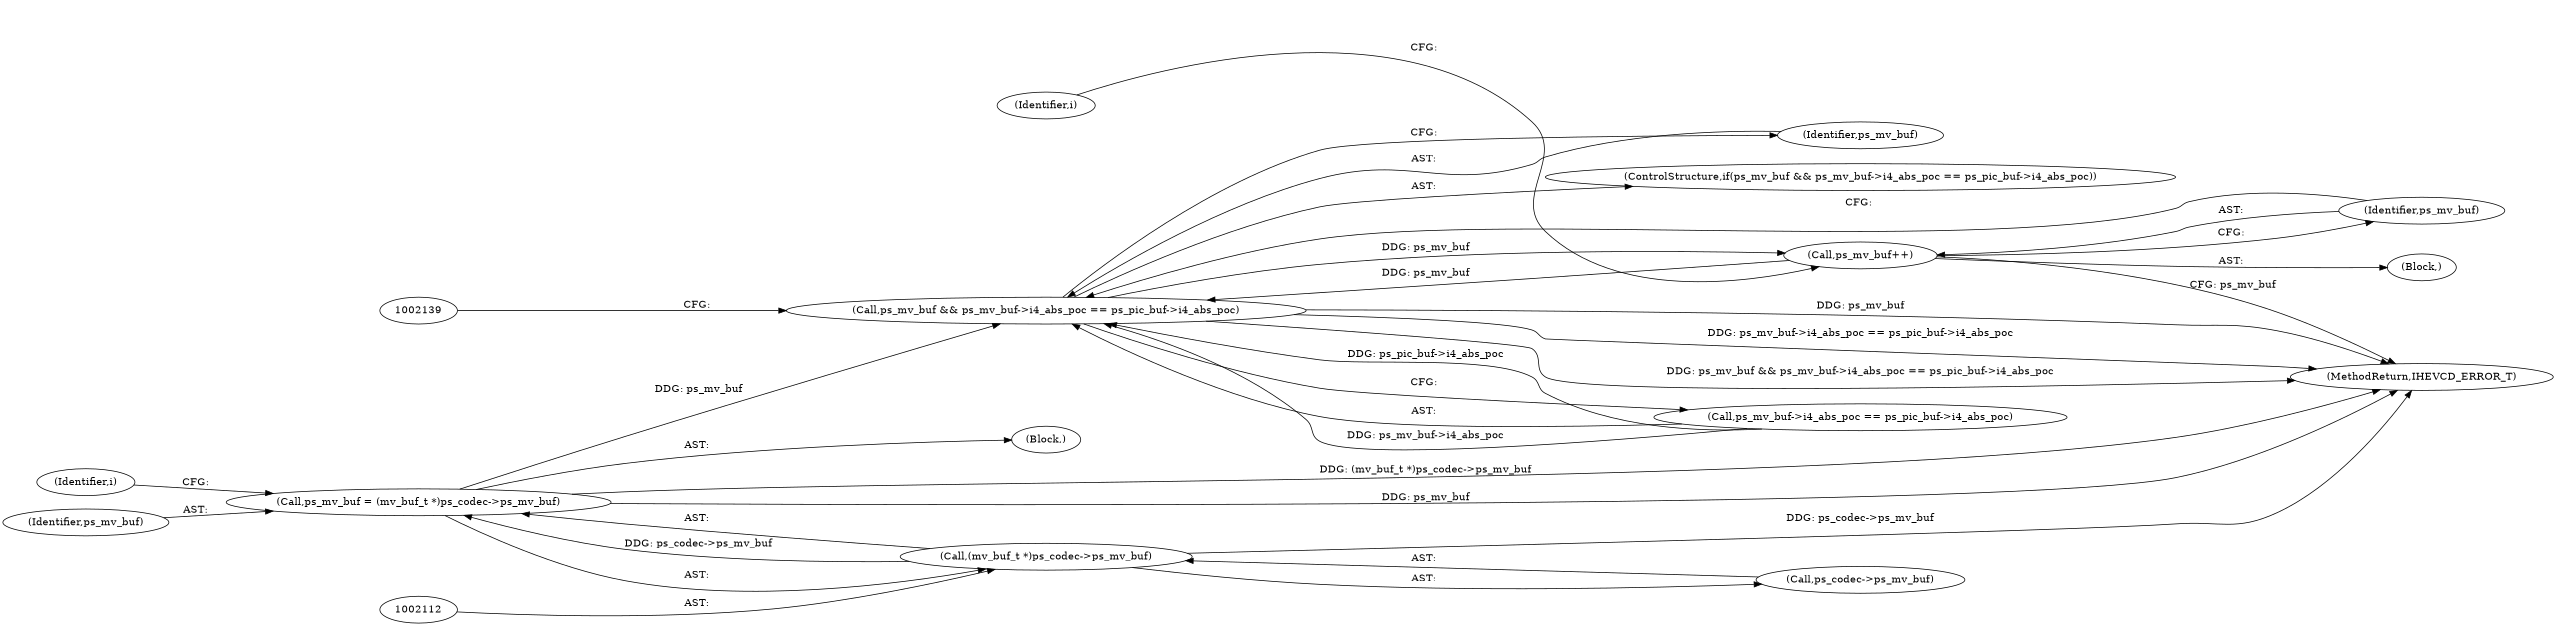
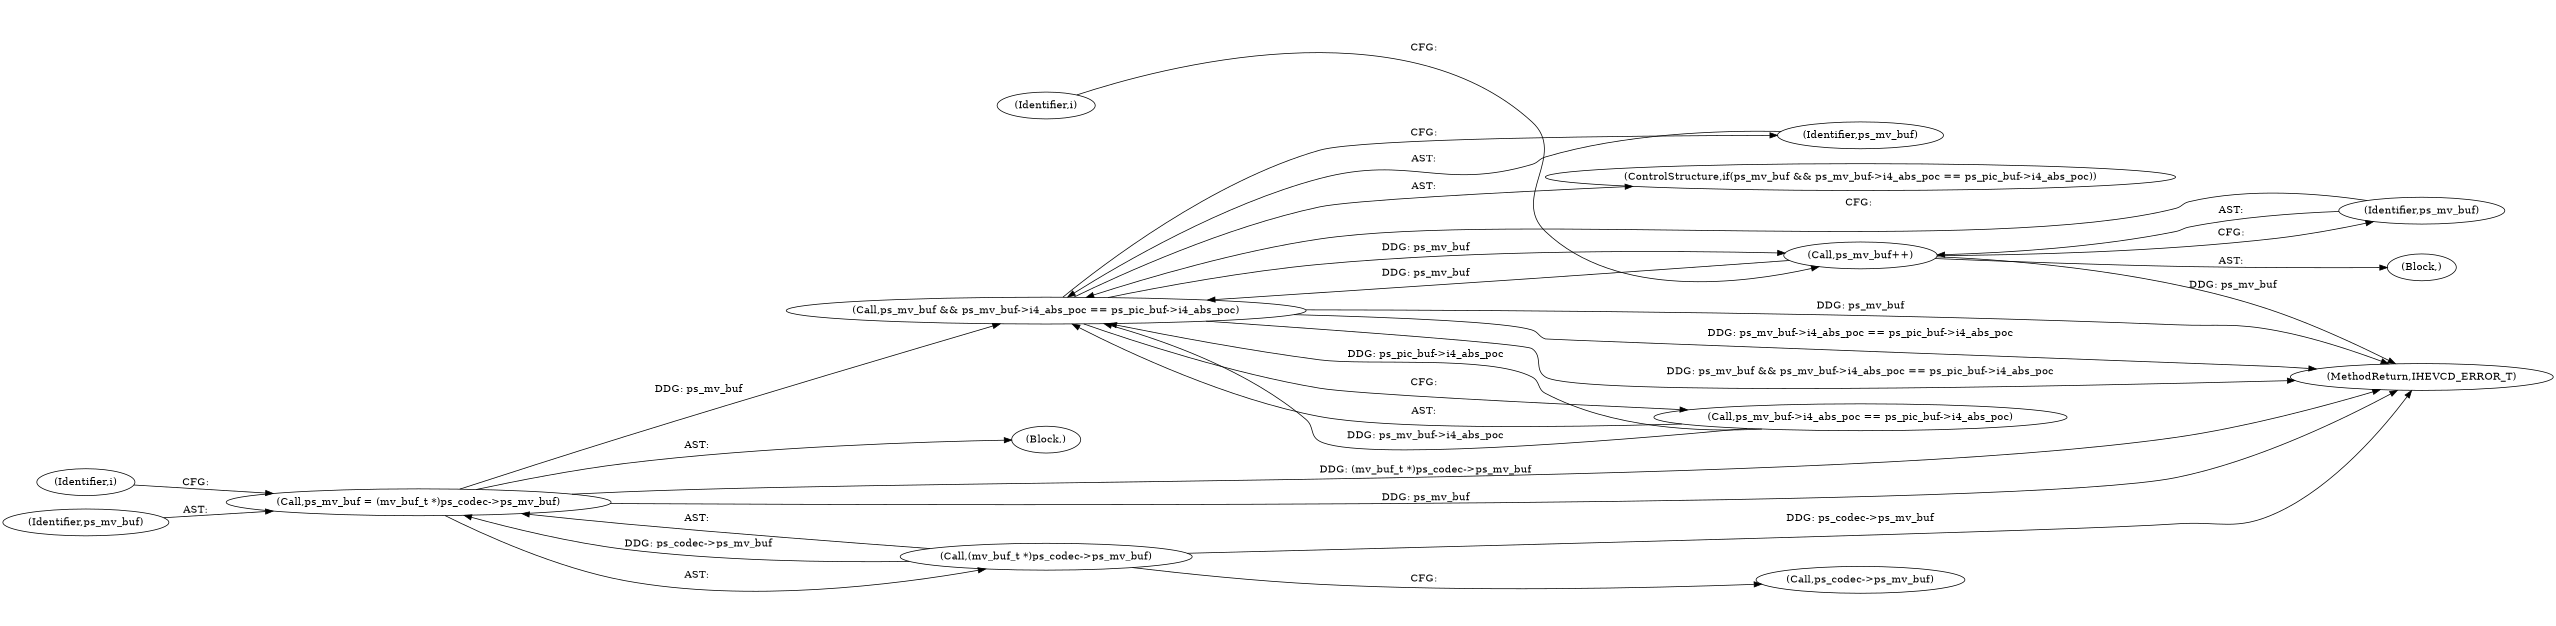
edge "(Call,ps_mv_buf++)" -> "(MethodReturn,IHEVCD_ERROR_T)": label "CFG: ps_mv_buf" -> "DDG: ps_mv_buf"
node "1002139": removed
edge "(Call,ps_codec->ps_mv_buf)" -> "(Call,(mv_buf_t *)ps_codec->ps_mv_buf)": removed, label "AST:"
edge "(Call,(mv_buf_t *)ps_codec->ps_mv_buf)" -> "(Call,ps_codec->ps_mv_buf)": label "AST: " -> "CFG: "
node "1002112": removed
